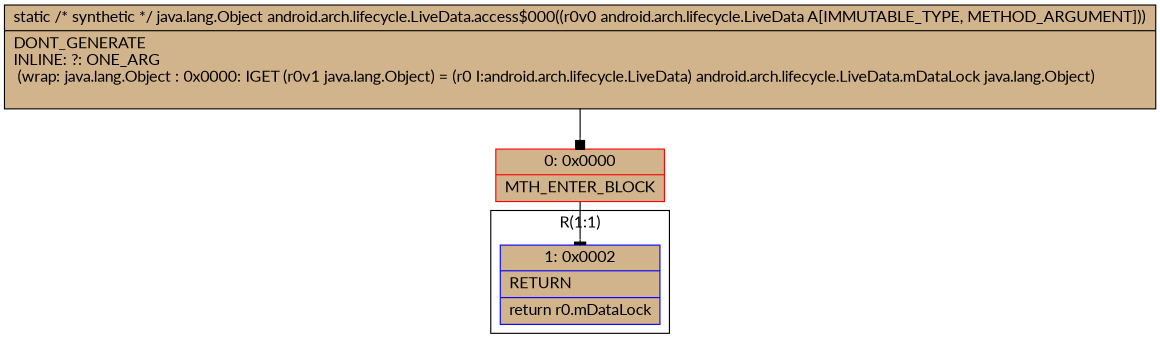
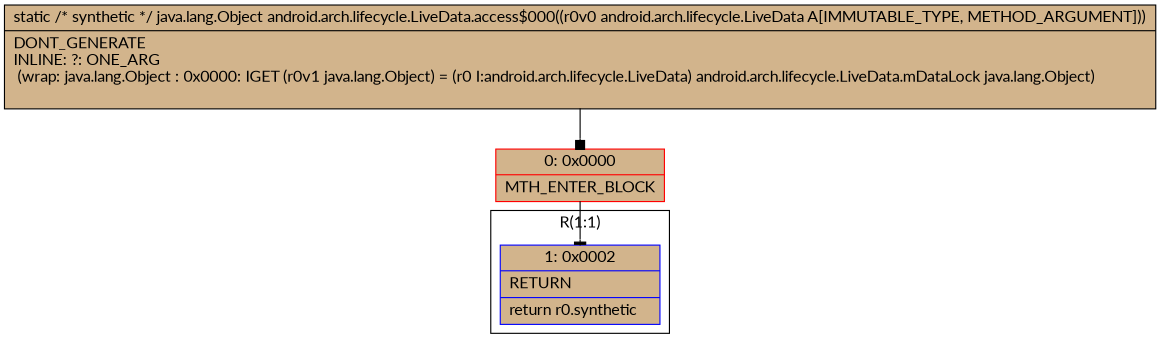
node "1: 0x0002": text "return r0.mDataLock" -> "return r0.synthetic"
